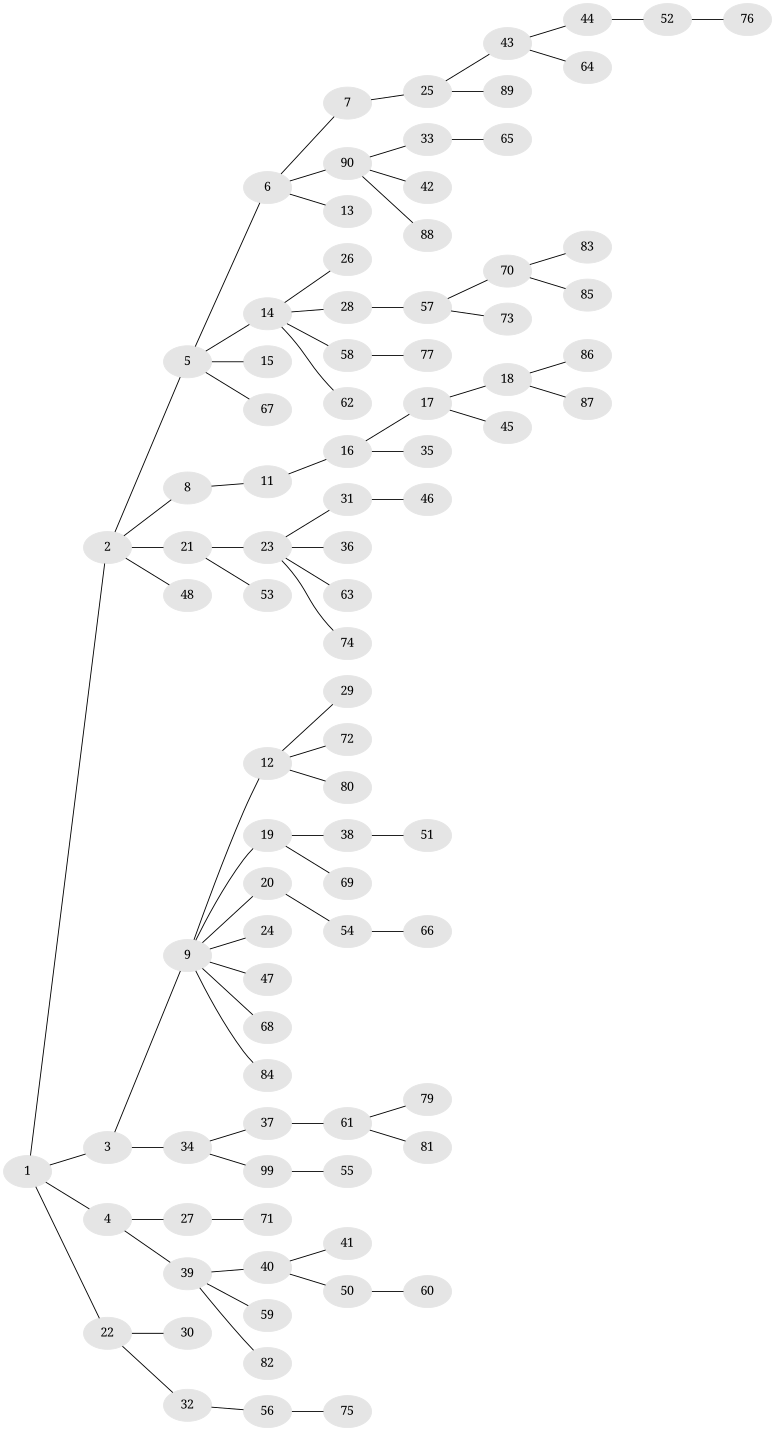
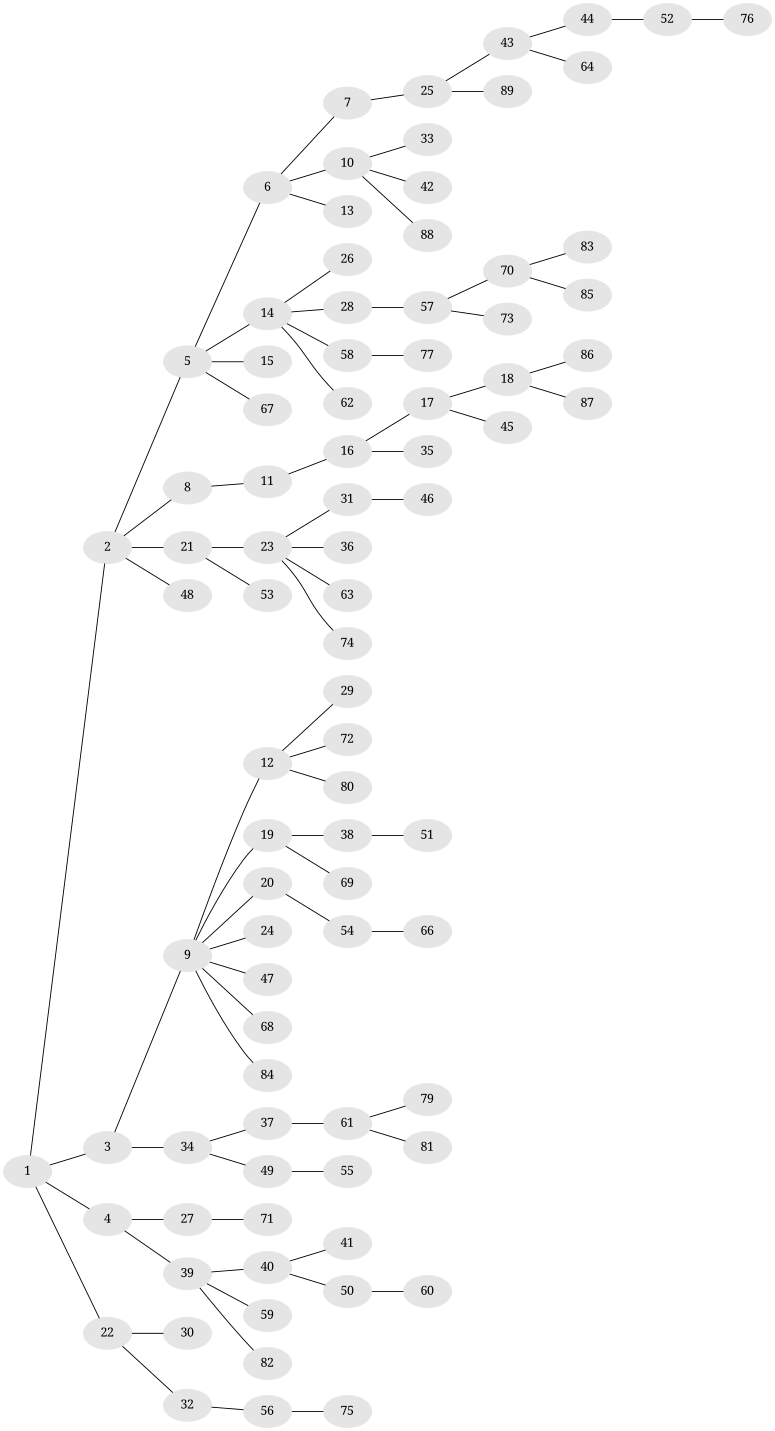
node "65": removed
node "90": label "90" -> "10"
node "99": label "99" -> "49"
